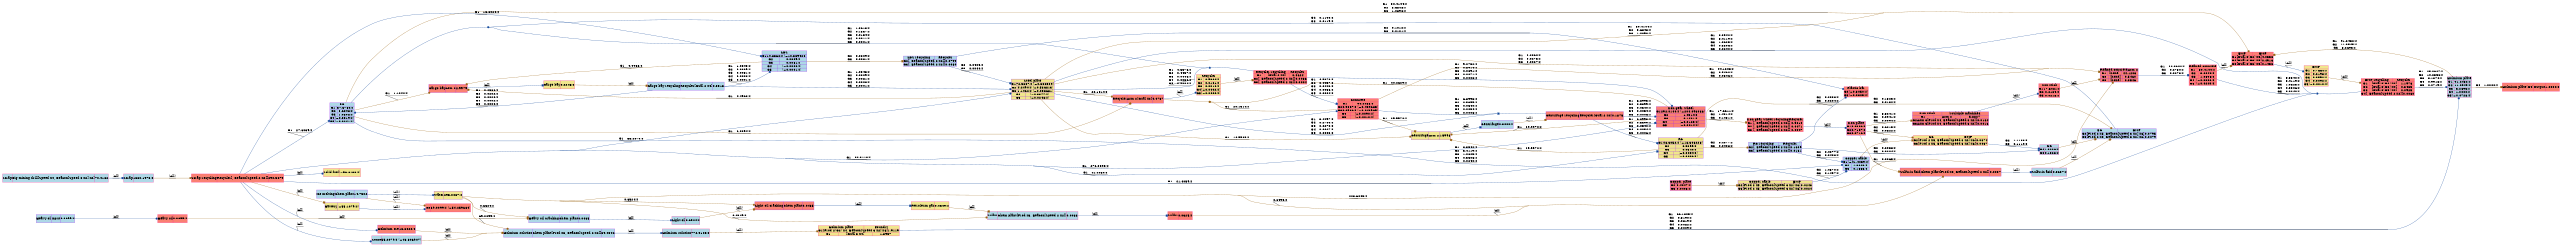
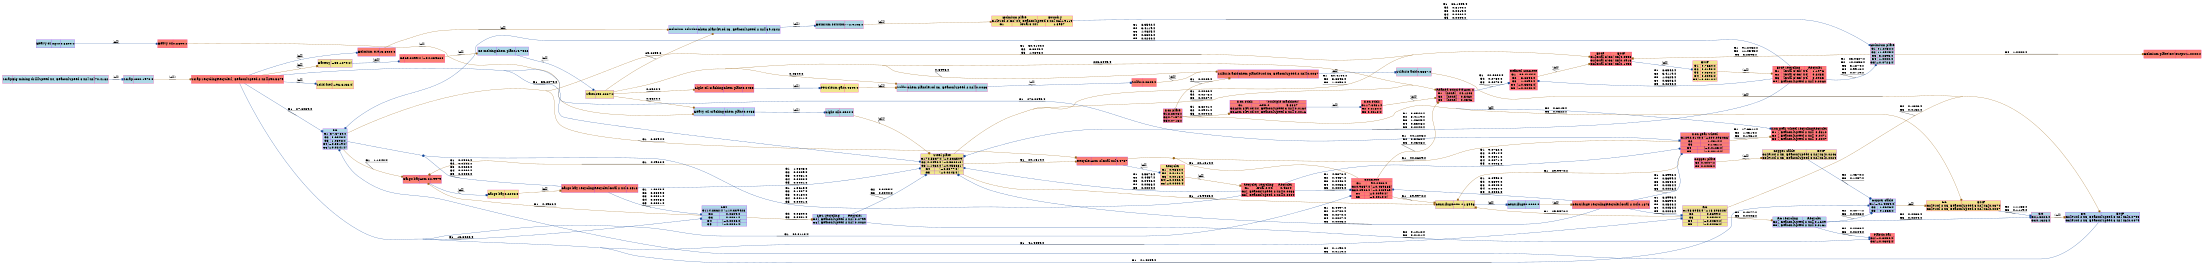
node "Cargo bay recycling": fillcolor lightblue -> salmon
edge "Iron gear wheel recycling" -> "Iron plate": reversed
edge "Ice melting" -> "Ice": reversed
edge "Light oil" -> "Light oil cracking": now "Light oil" -> "Steel plate"
node "Stone": removed
